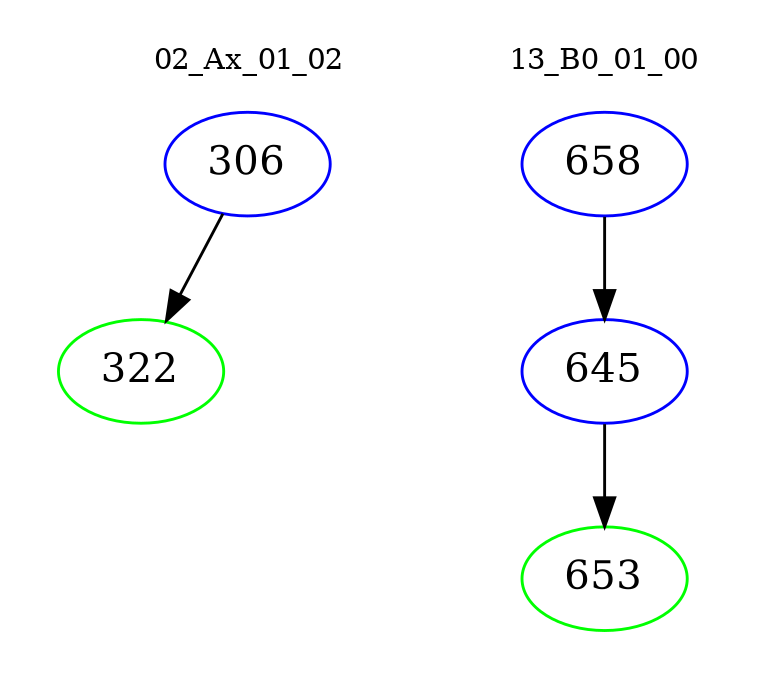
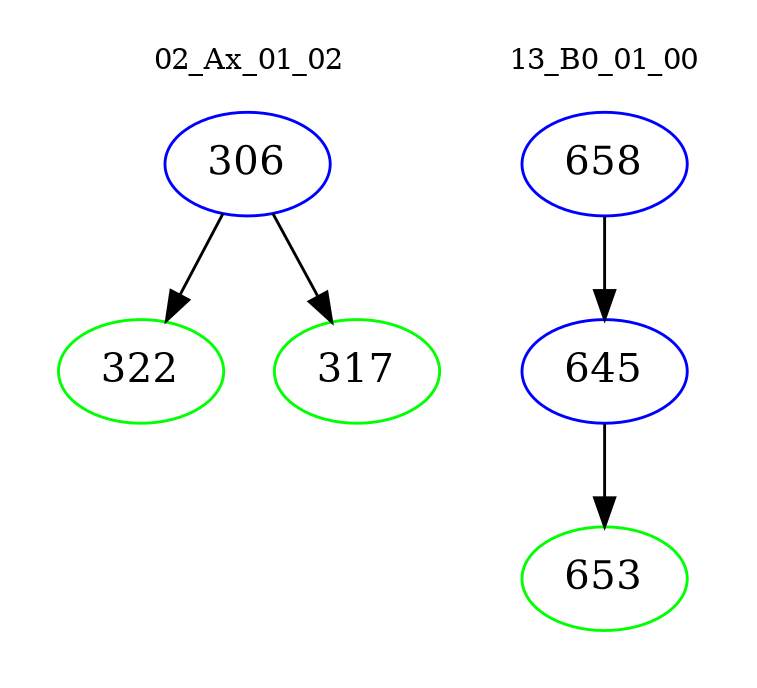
node "317": added
